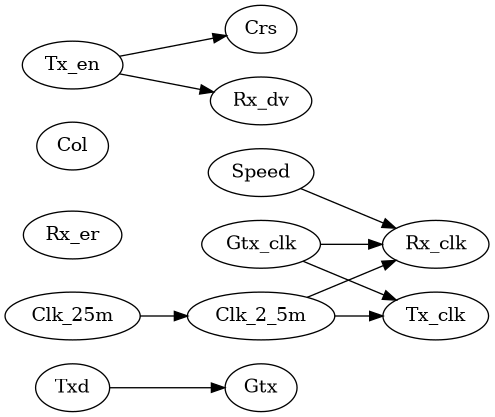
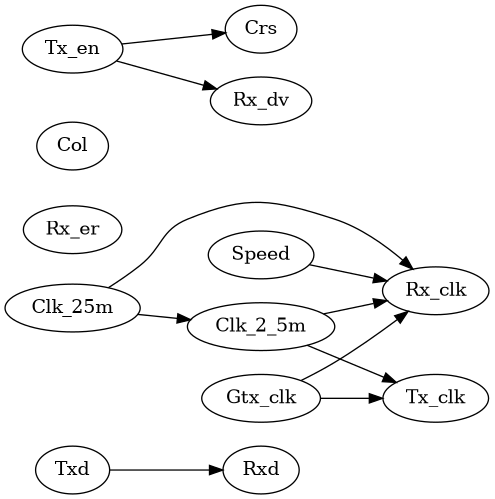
edge "Clk_25m" -> "Rx_clk": added
node "Gtx": label "Gtx" -> "Rxd"
